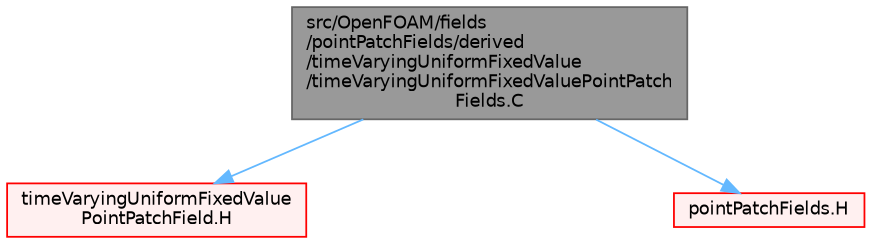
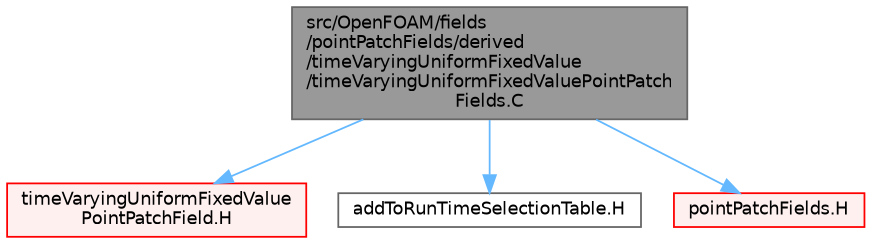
node "addToRunTimeSelectionTable.H": added
